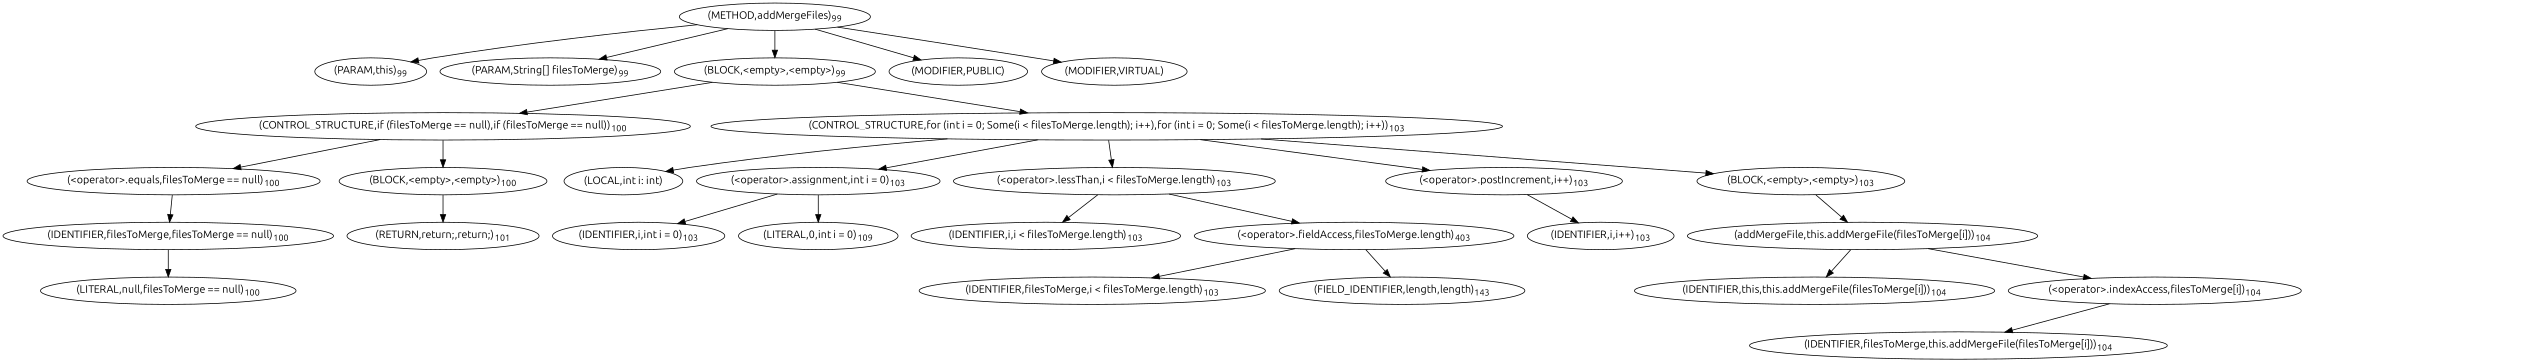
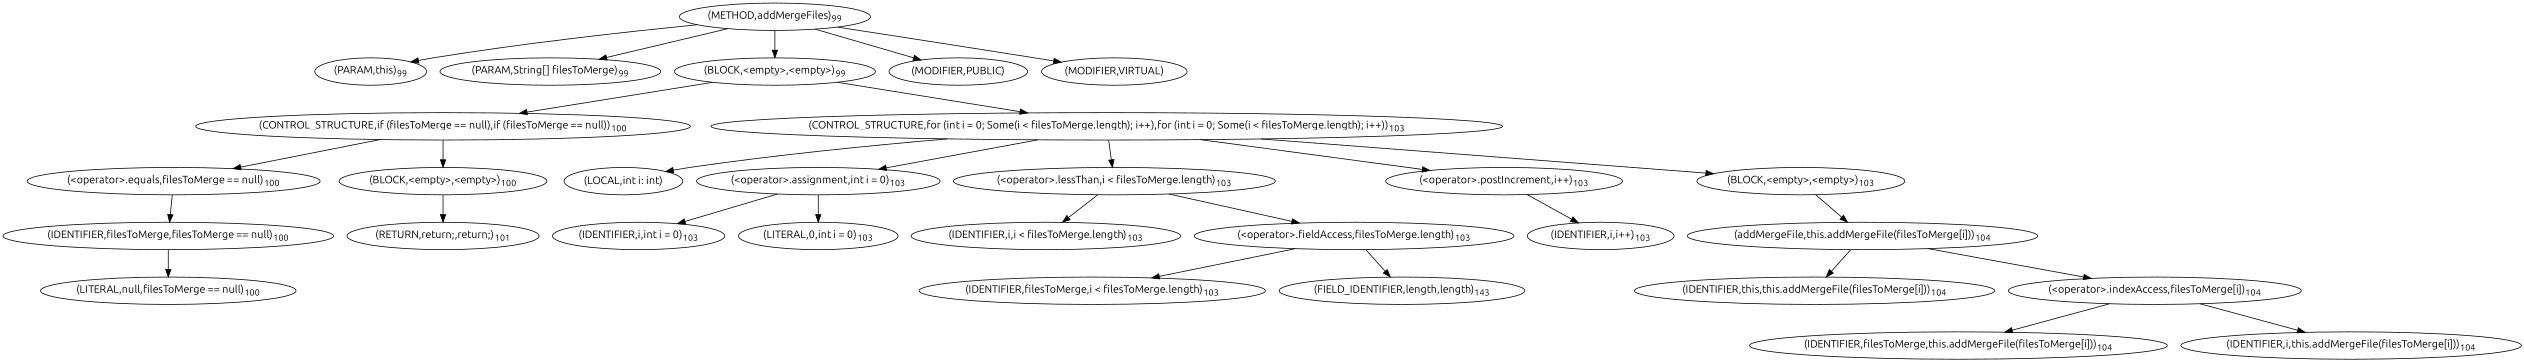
node "(LITERAL,0,int i = 0)": text "109" -> "103"
node "(<operator>.fieldAccess,filesToMerge.length)": text "403" -> "103"
node "(IDENTIFIER,i,this.addMergeFile(filesToMerge[i]))": added
